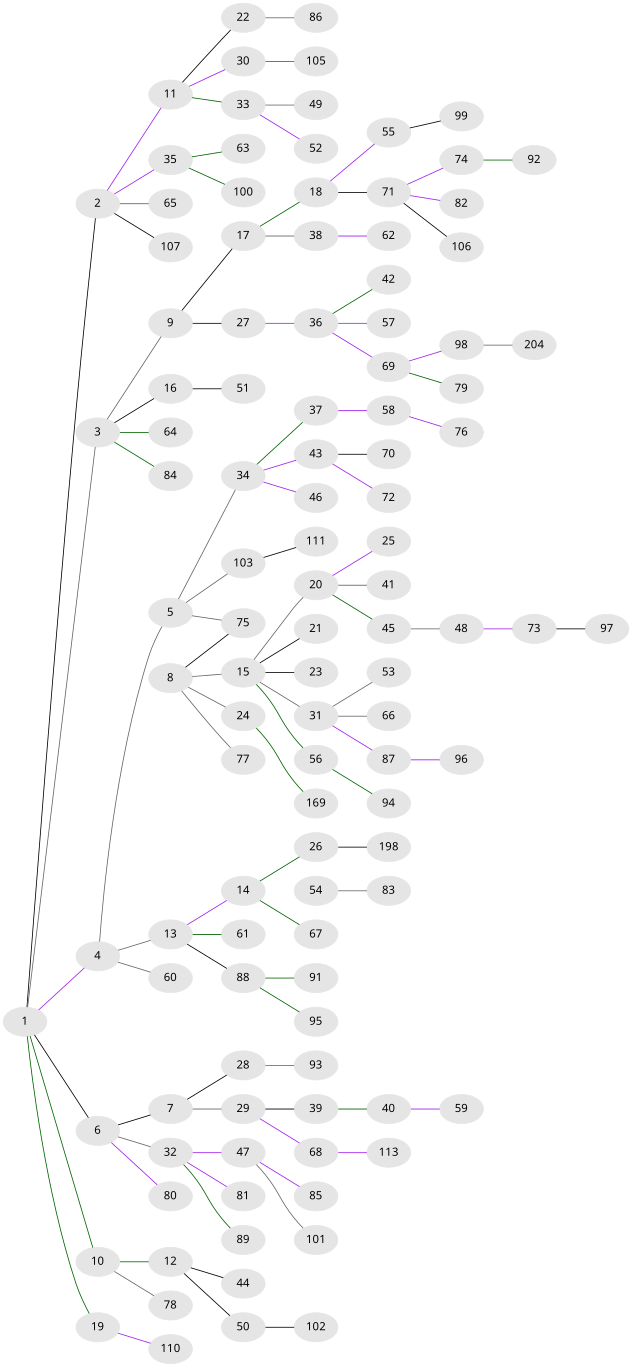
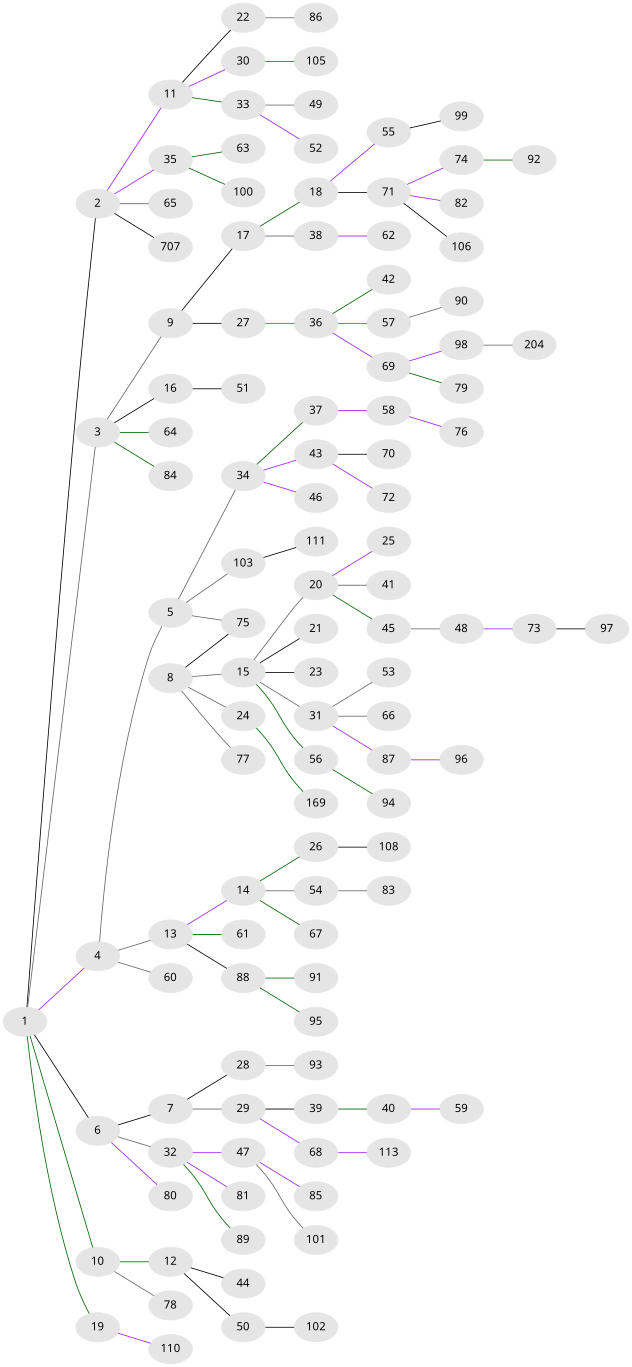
node "107": label "107" -> "707"
node "90": added
node "198": label "198" -> "108"
edge "14" -- "54": added
